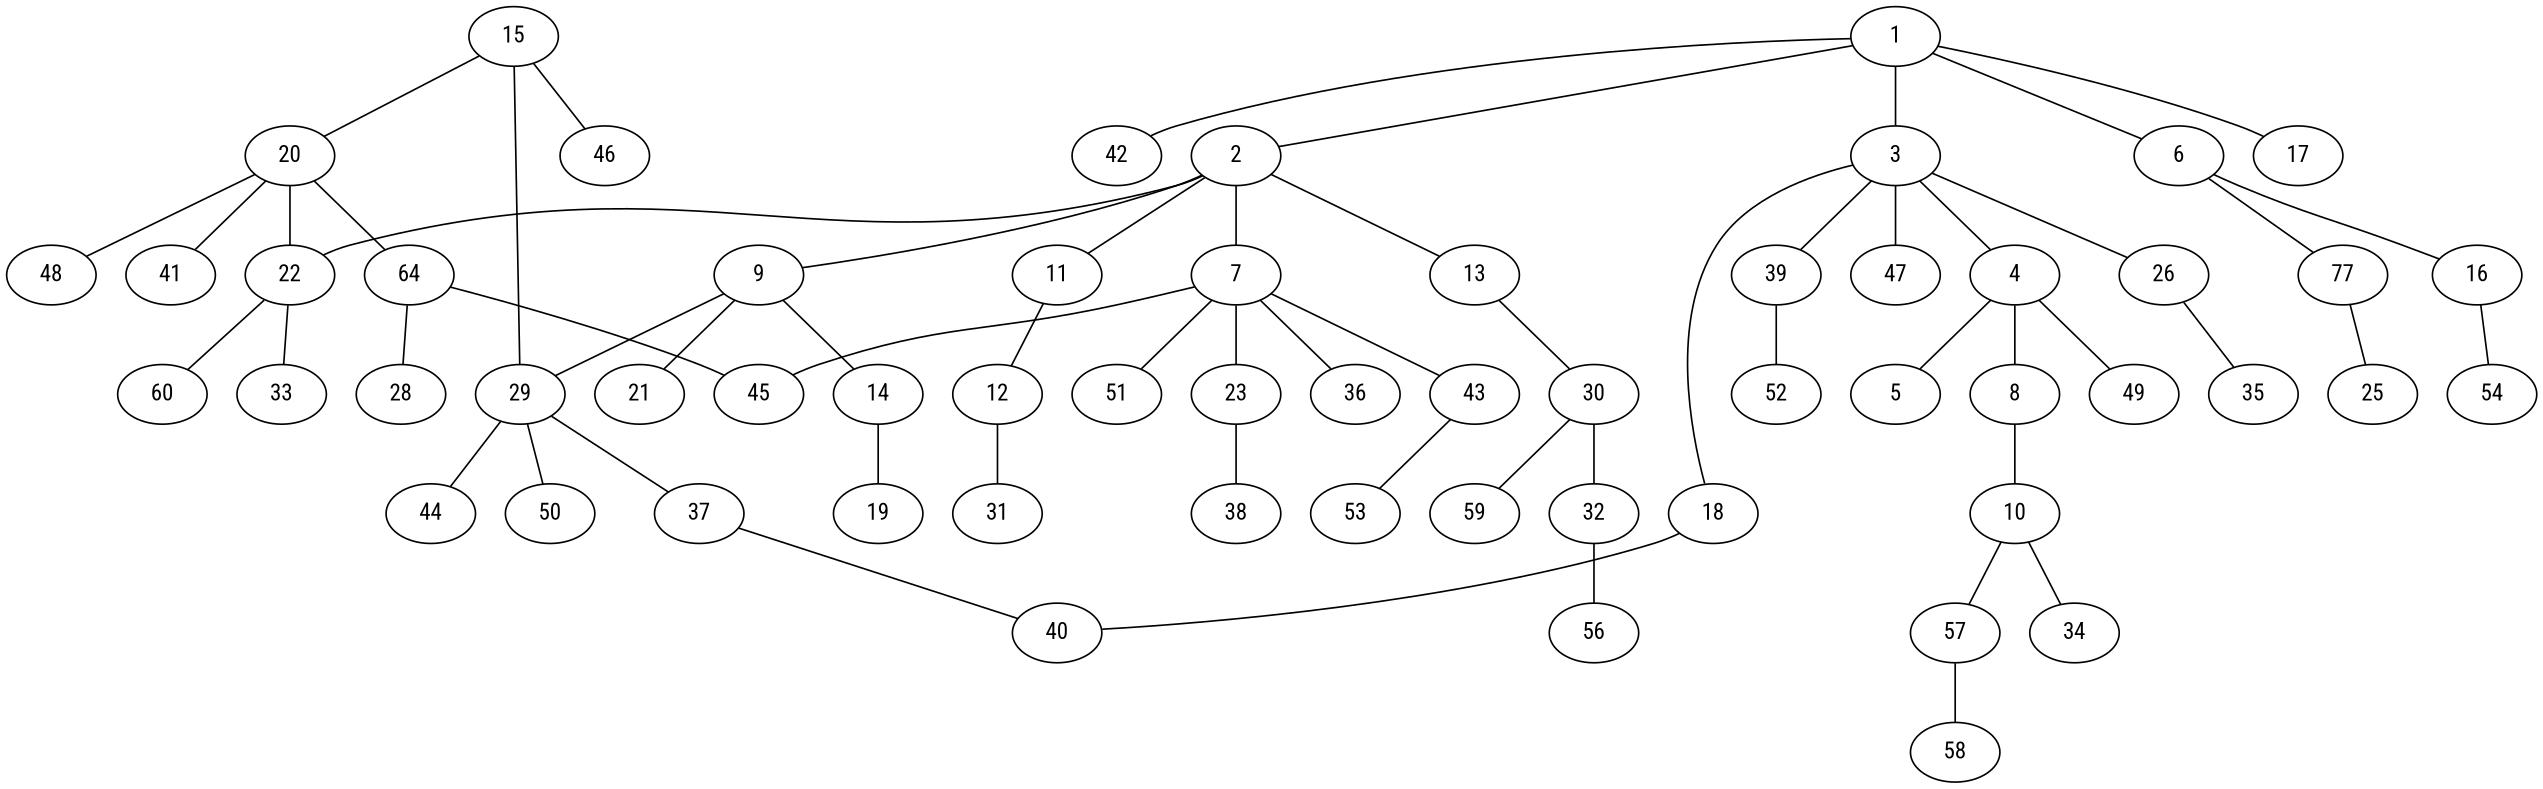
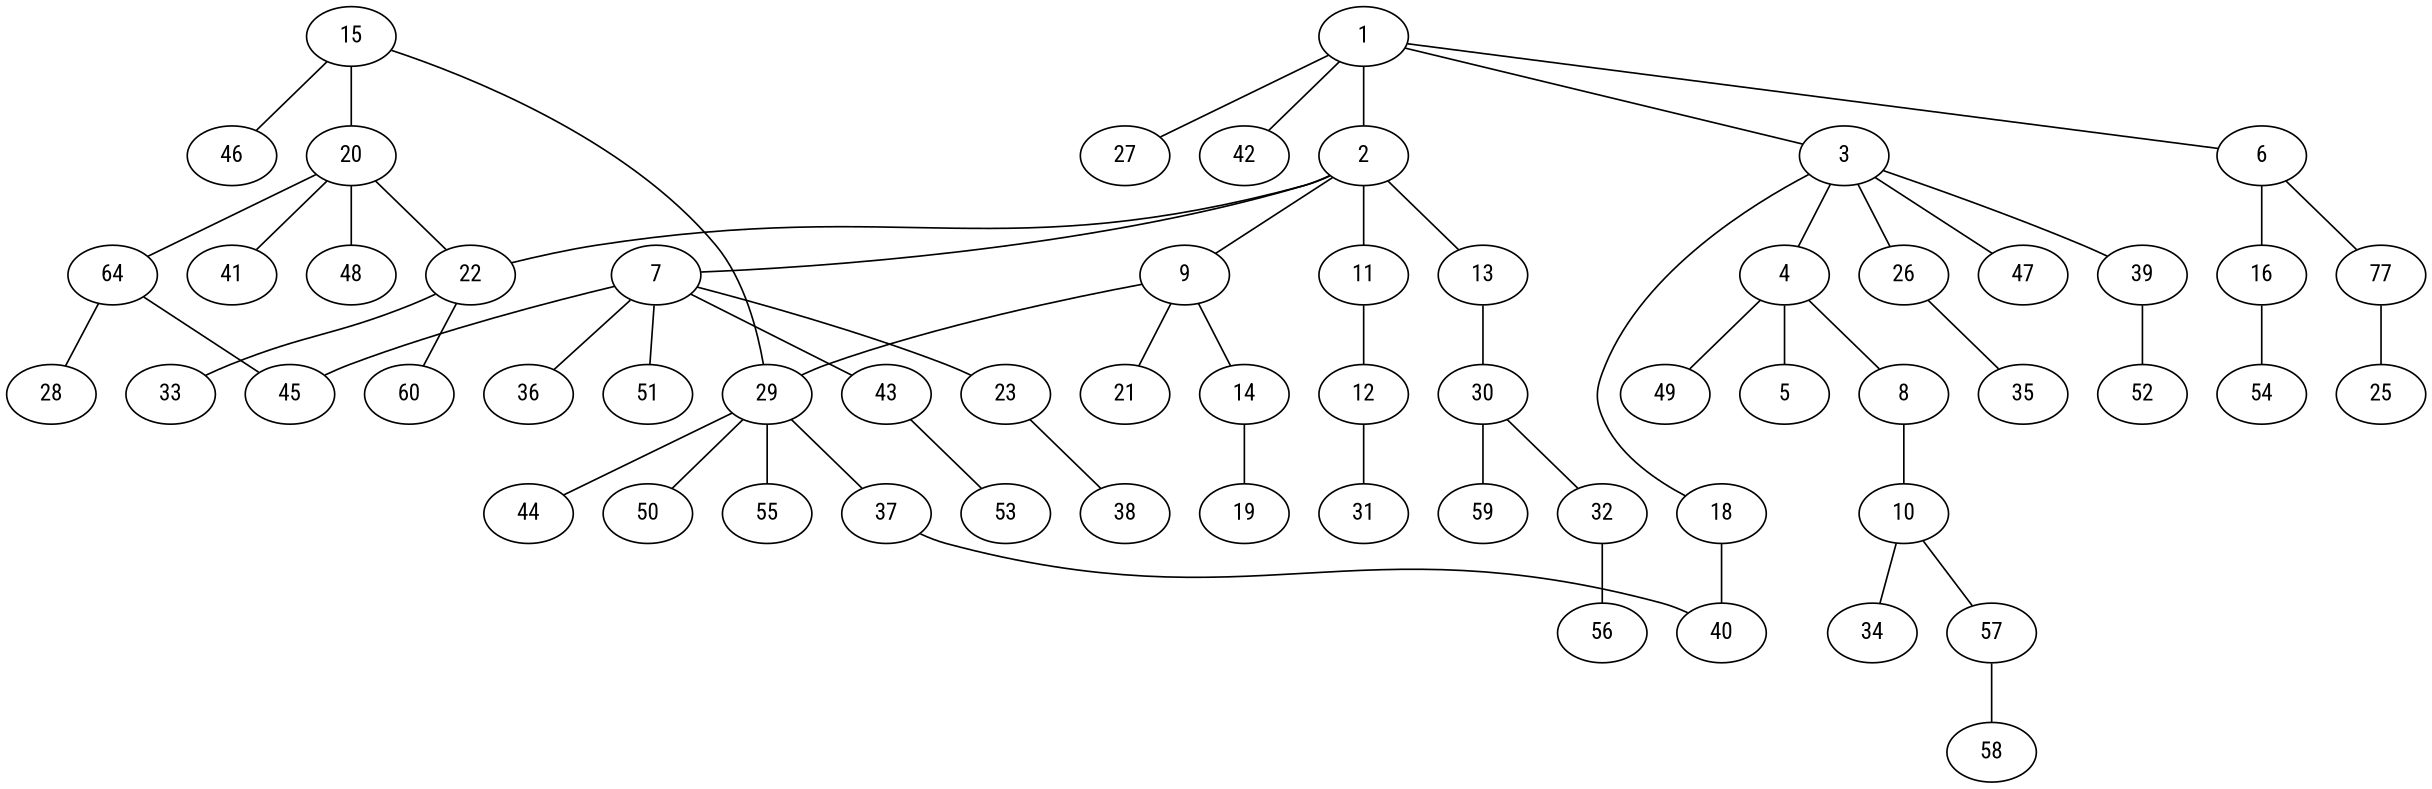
node "17": label "17" -> "27"
node "55": added
